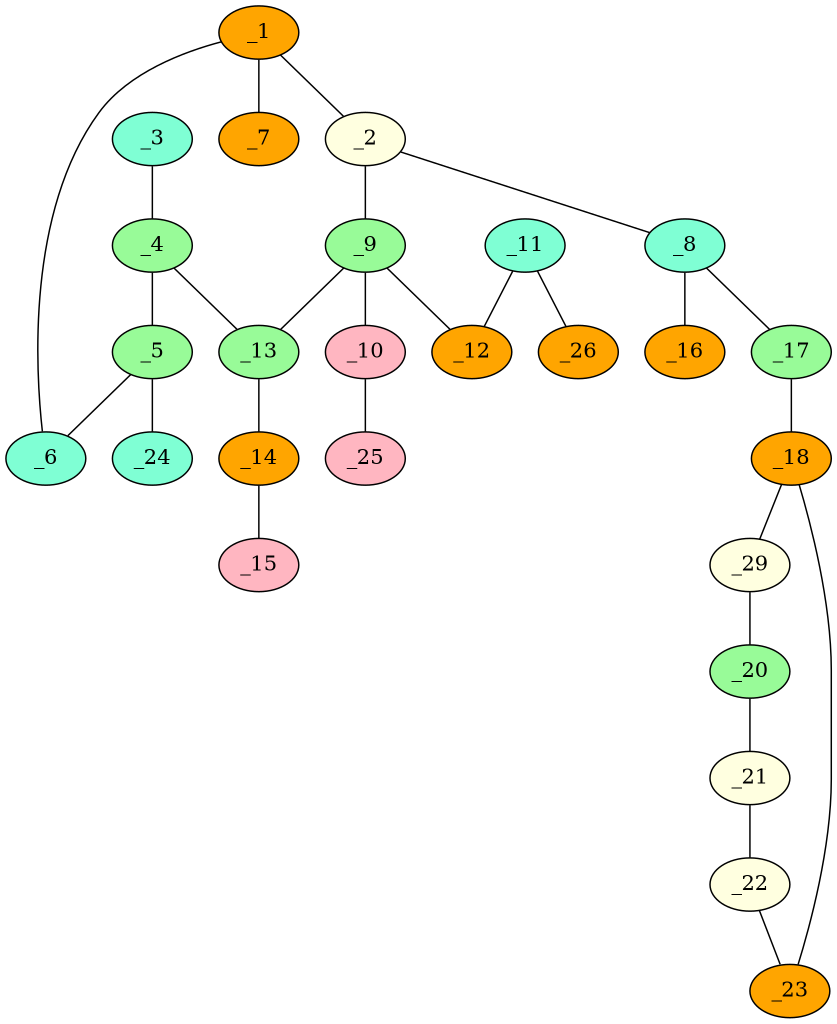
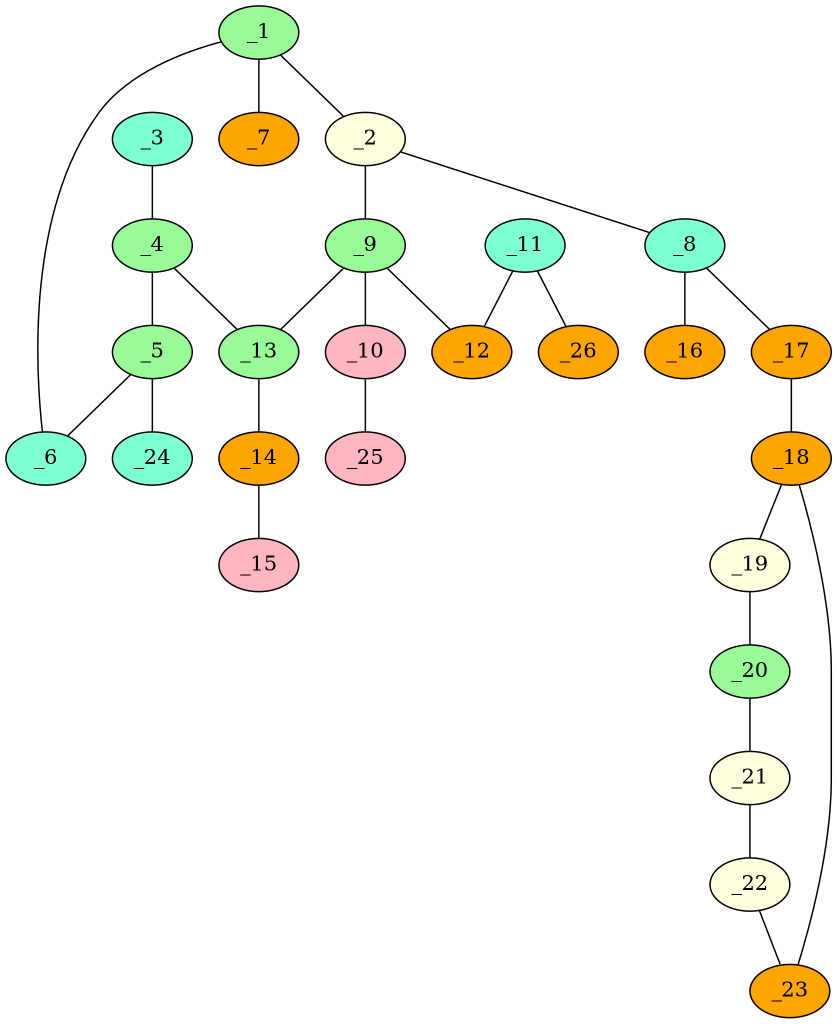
node "_1": fillcolor orange -> palegreen
node "_17": fillcolor palegreen -> orange
node "_29": label "_29" -> "_19"
